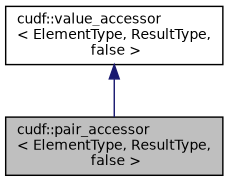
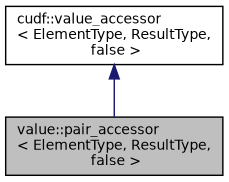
node "cudf::pair_accessor < ElementType, ResultType, false >": label "cudf::pair_accessor < ElementType, ResultType, false >" -> "value::pair_accessor < ElementType, ResultType, false >"
